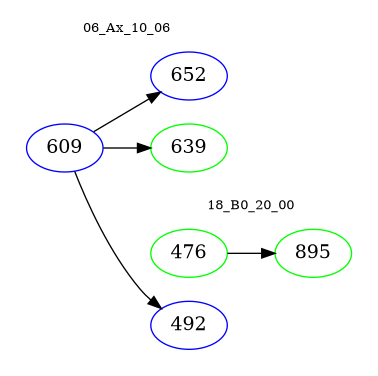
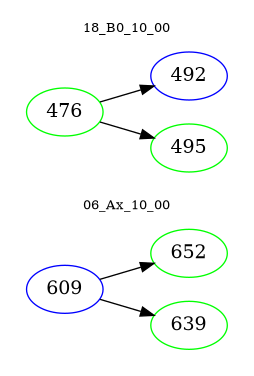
cluster "06_Ax_10_06": label "06_Ax_10_06" -> "06_Ax_10_00"
node "652": color blue -> green
cluster "18_B0_20_00": label "18_B0_20_00" -> "18_B0_10_00"
edge "609" -> "492": now "476" -> "492"
node "895": label "895" -> "495"
